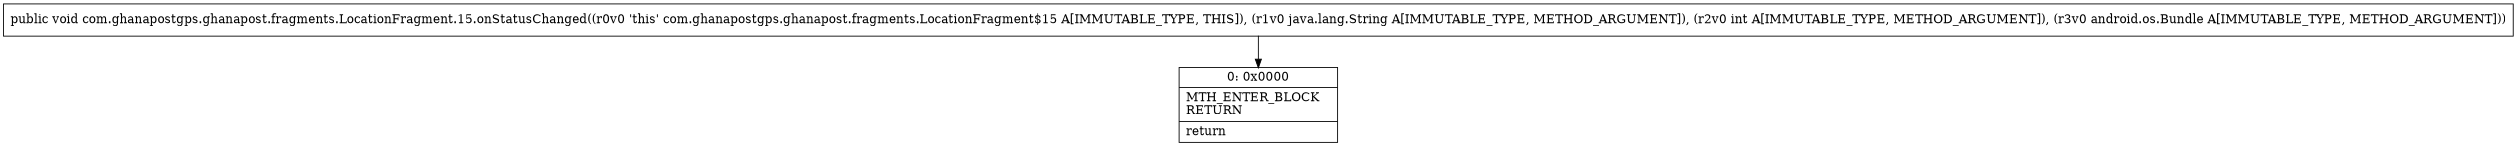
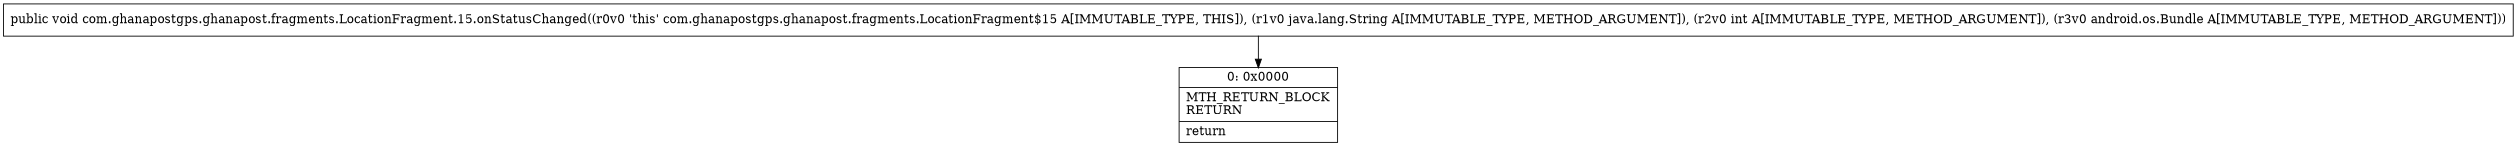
node "0: 0x0000": text "MTH_ENTER_BLOCK" -> "MTH_RETURN_BLOCK"
